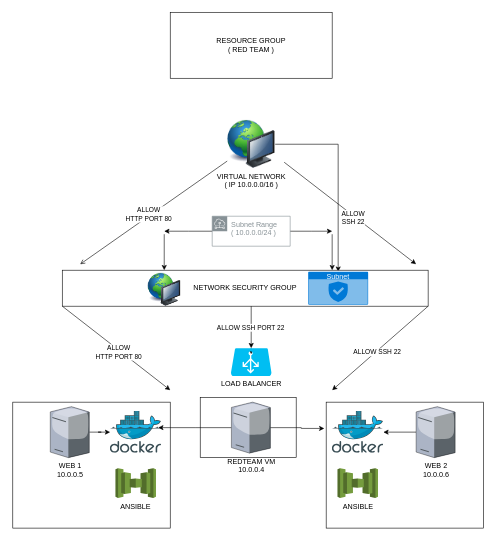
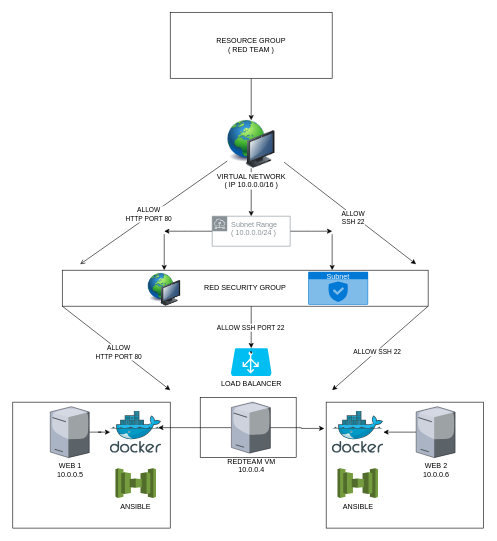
edge "RESOURCE GROUP ( RED TEAM )" -> "VIRTUAL NETWORK ( IP 10.0.0.0/16 )": added
edge "VIRTUAL NETWORK ( IP 10.0.0.0/16 )" -> "Subnet": now "VIRTUAL NETWORK ( IP 10.0.0.0/16 )" -> "Subnet Range ( 10.0.0.0/24 )"
node "NETWORK SECURITY GROUP": label "NETWORK SECURITY GROUP" -> "RED SECURITY GROUP"
